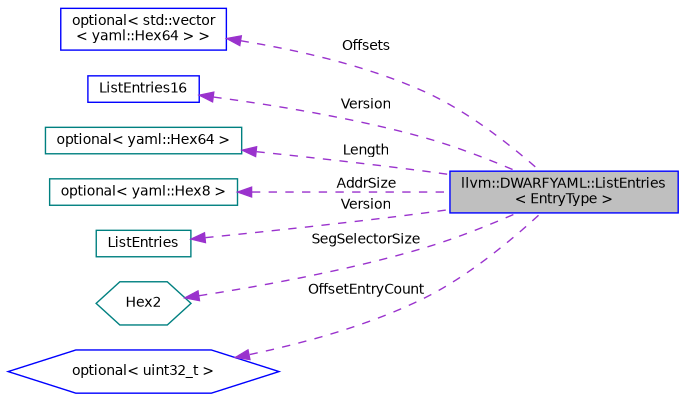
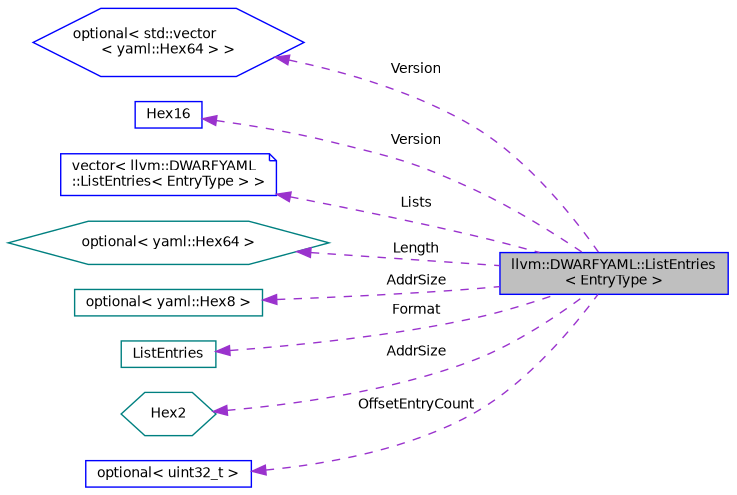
node "optional< std::vector < yaml::Hex64 > >": shape box -> hexagon
edge "llvm::DWARFYAML::ListEntries < EntryType >" -> "optional< std::vector < yaml::Hex64 > >": label " Offsets" -> " Version"
node "ListEntries16": label "ListEntries16" -> "Hex16"
node "optional< yaml::Hex64 >": shape box -> hexagon
node "vector< llvm::DWARFYAML ::ListEntries< EntryType > >": added
edge "llvm::DWARFYAML::ListEntries < EntryType >" -> "ListEntries": label " Version" -> " Format"
edge "llvm::DWARFYAML::ListEntries < EntryType >" -> "Hex2": label " SegSelectorSize" -> " AddrSize"
node "optional< uint32_t >": shape hexagon -> box
